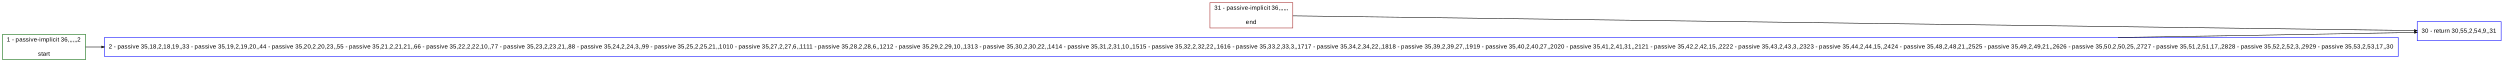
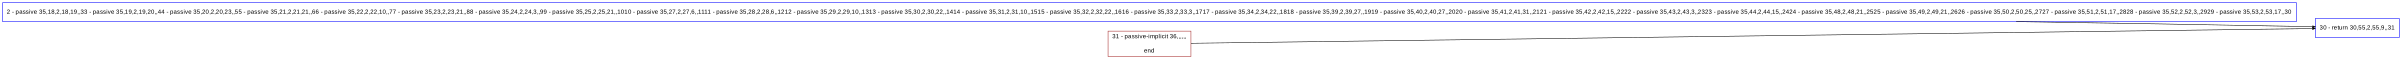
node "30 - return 30,55,2,54,9,,31": label "30 - return 30,55,2,54,9,,31" -> "30 - return 30,55,2,55,9,,31"
node "1 - passive-implicit 36,,,,,,2 start": removed
